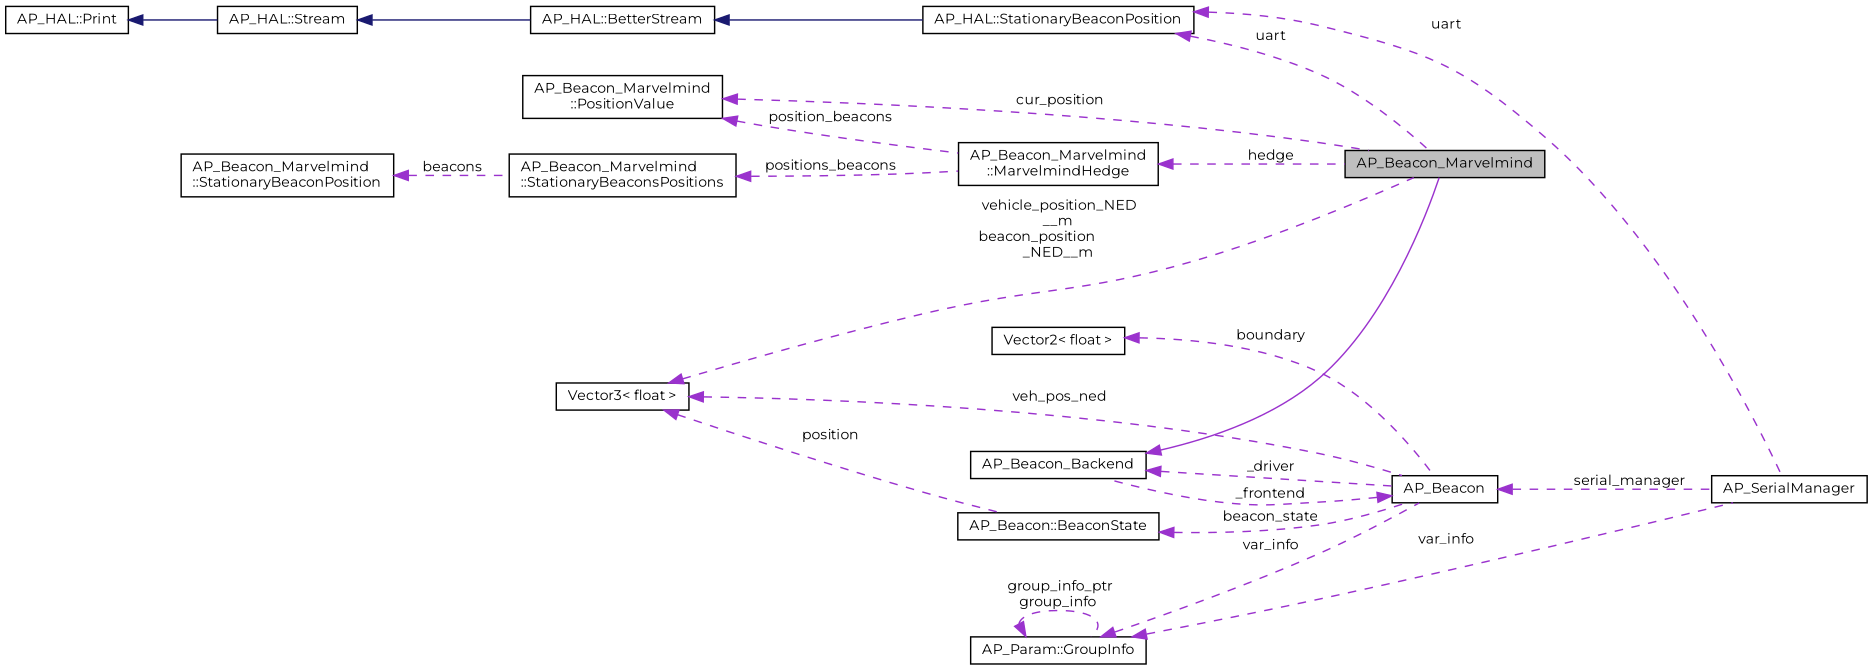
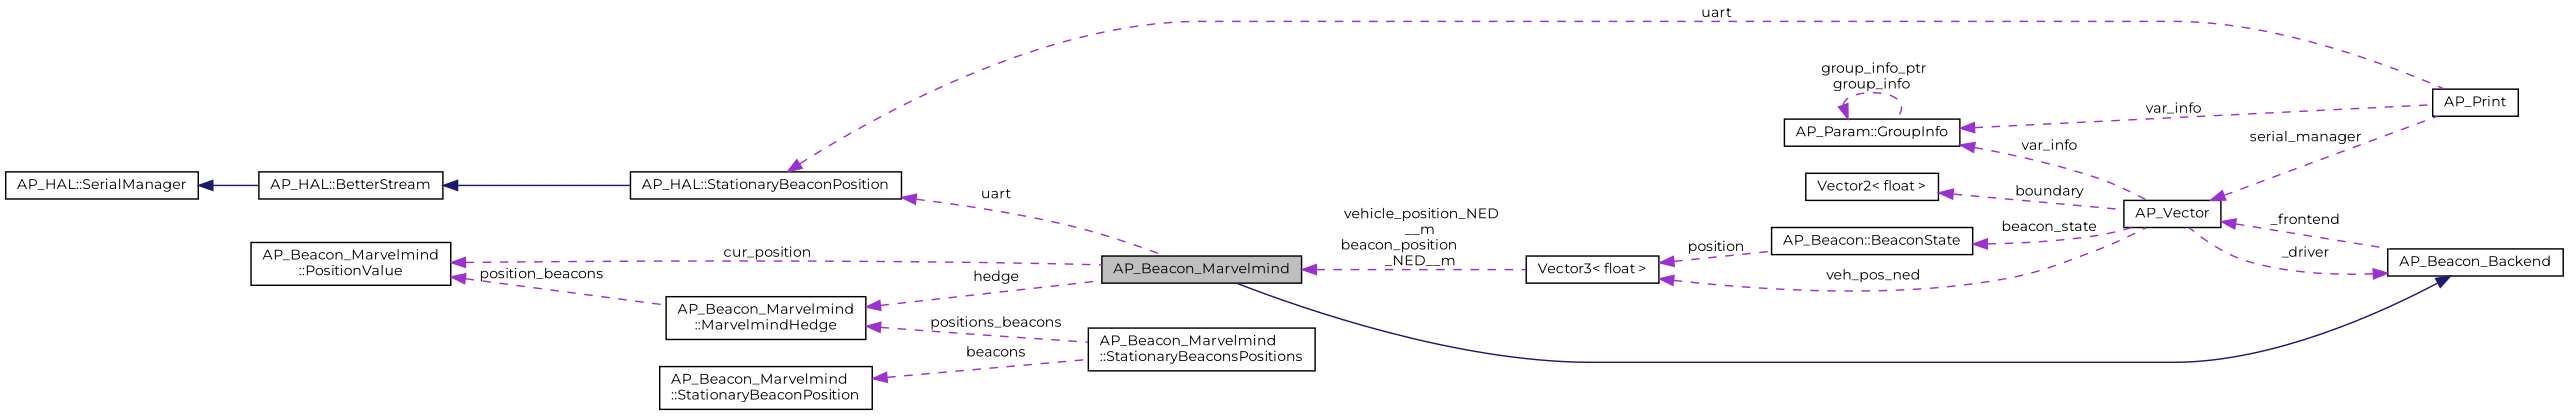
node "AP_HAL::Print": removed
node "AP_HAL::Stream": label "AP_HAL::Stream" -> "AP_HAL::SerialManager"
edge "AP_Beacon_Marvelmind ::MarvelmindHedge" -> "AP_Beacon_Marvelmind ::StationaryBeaconsPositions": reversed
edge "AP_Beacon_Marvelmind" -> "Vector3< float >": reversed
edge "AP_Beacon_Marvelmind" -> "AP_Beacon_Backend": color darkorchid3 -> midnightblue
node "AP_Beacon": label "AP_Beacon" -> "AP_Vector"
node "AP_SerialManager": label "AP_SerialManager" -> "AP_Print"
